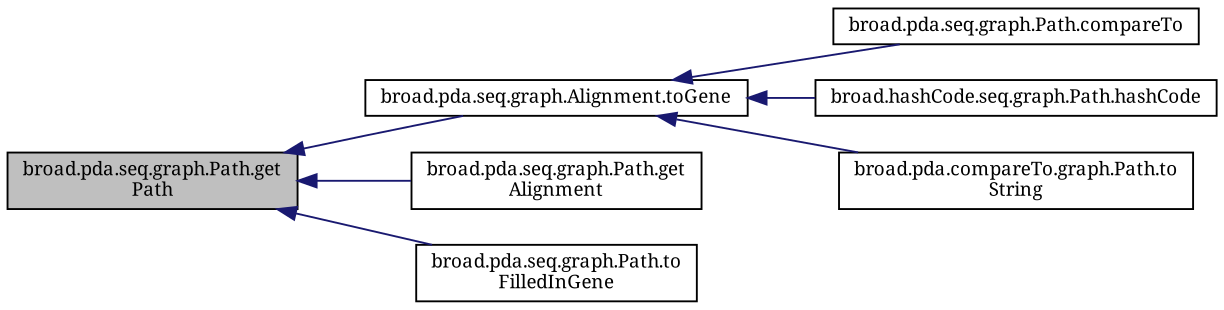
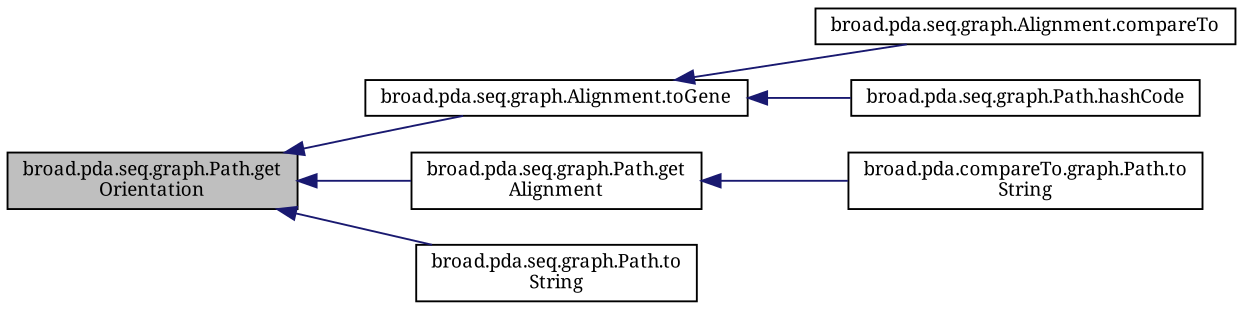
node "broad.pda.seq.graph.Path.compareTo": label "broad.pda.seq.graph.Path.compareTo" -> "broad.pda.seq.graph.Alignment.compareTo"
node "broad.hashCode.seq.graph.Path.hashCode": label "broad.hashCode.seq.graph.Path.hashCode" -> "broad.pda.seq.graph.Path.hashCode"
edge "broad.pda.compareTo.graph.Path.to String" -> "broad.pda.seq.graph.Alignment.toGene": now "broad.pda.compareTo.graph.Path.to String" -> "broad.pda.seq.graph.Path.get Alignment"
node "broad.pda.seq.graph.Path.get Path": label "broad.pda.seq.graph.Path.get Path" -> "broad.pda.seq.graph.Path.get Orientation"
node "broad.pda.seq.graph.Path.to FilledInGene": label "broad.pda.seq.graph.Path.to FilledInGene" -> "broad.pda.seq.graph.Path.to String"
